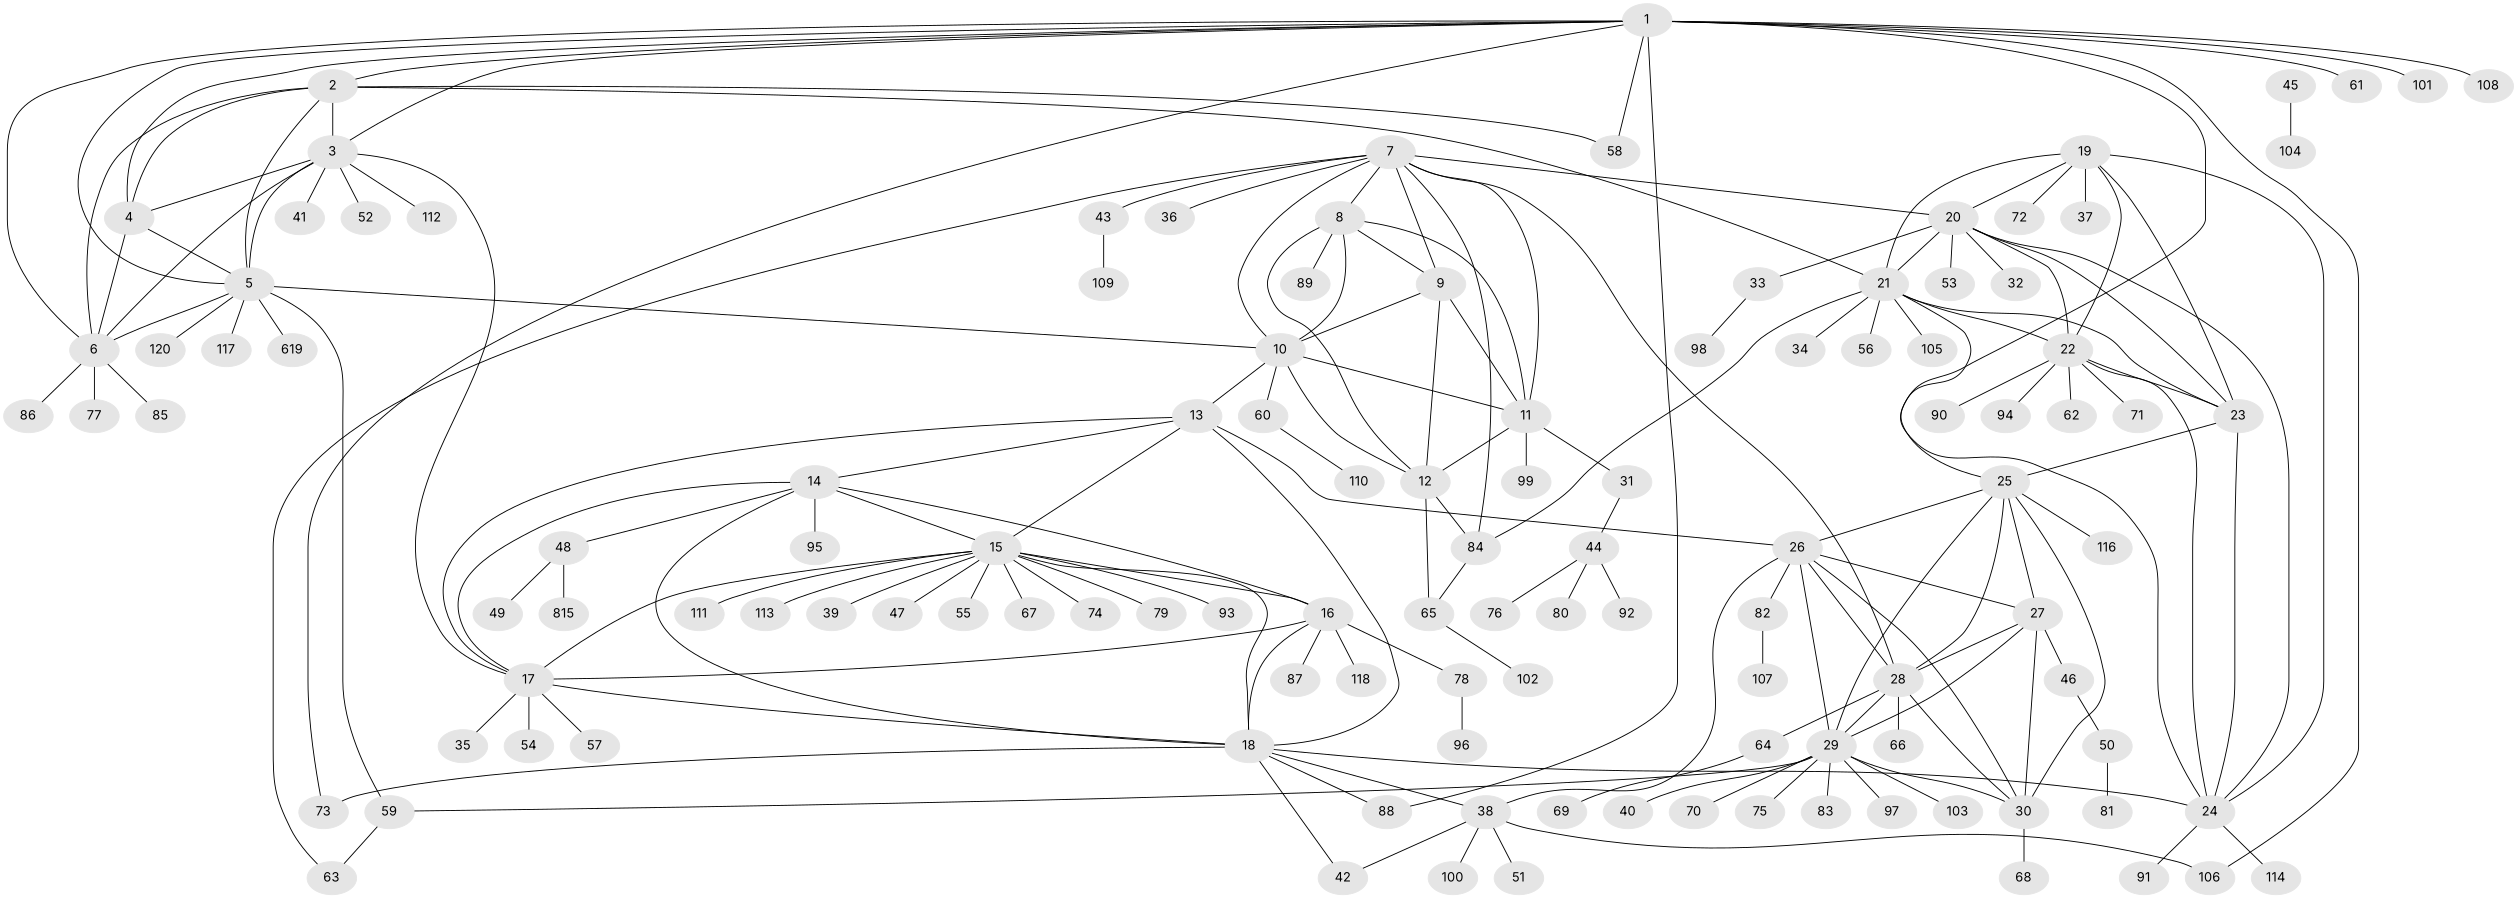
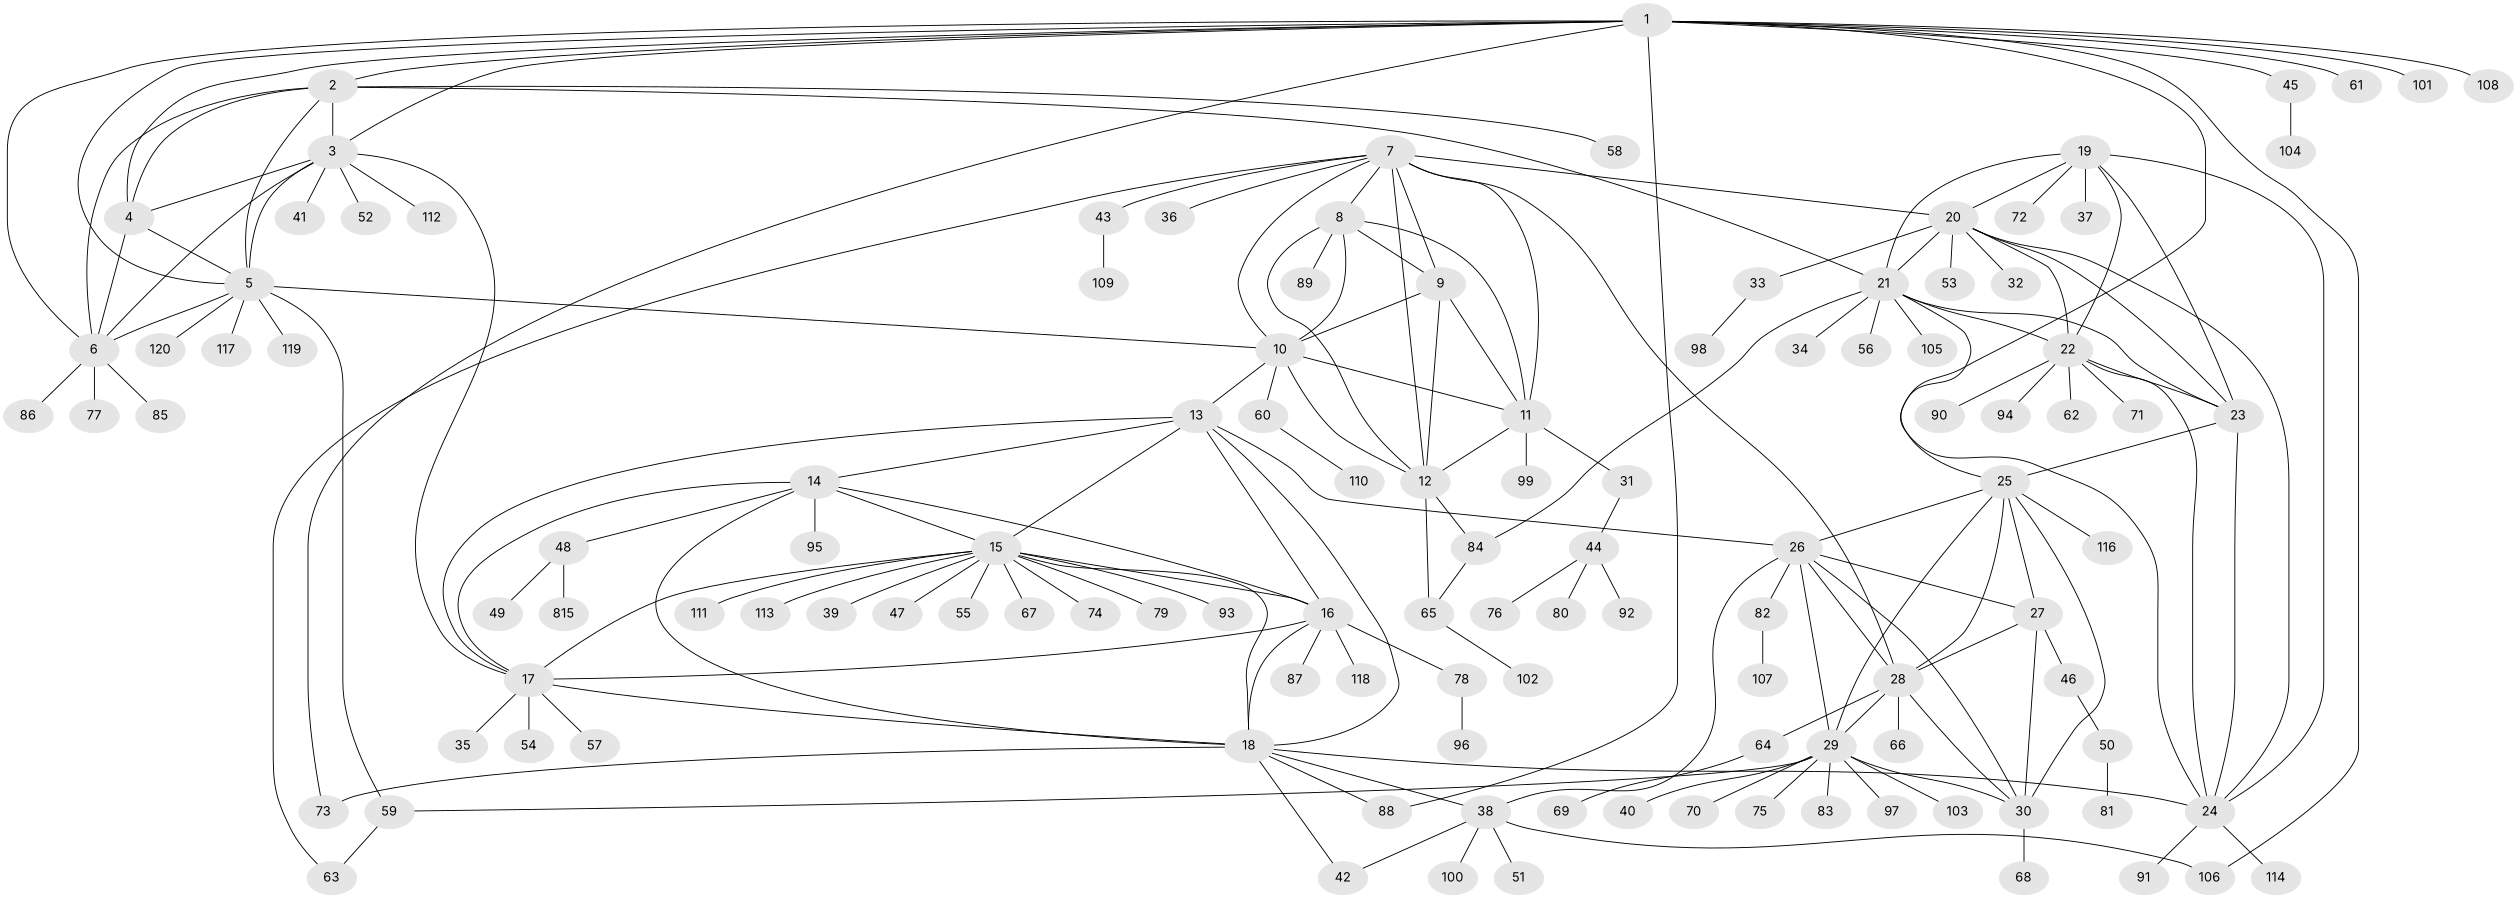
edge "1" -- "58": now "1" -- "45"
edge "7" -- "84": now "7" -- "12"
node "619": label "619" -> "119"
edge "13" -- "16": added
edge "27" -- "29": removed
